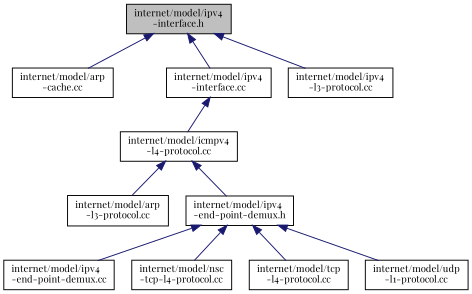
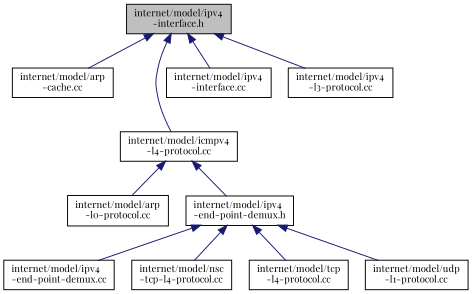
edge "internet/model/icmpv4 -l4-protocol.cc" -> "internet/model/ipv4 -interface.cc": now "internet/model/icmpv4 -l4-protocol.cc" -> "internet/model/ipv4 -interface.h"
node "internet/model/arp -l3-protocol.cc": label "internet/model/arp -l3-protocol.cc" -> "internet/model/arp -l0-protocol.cc"
